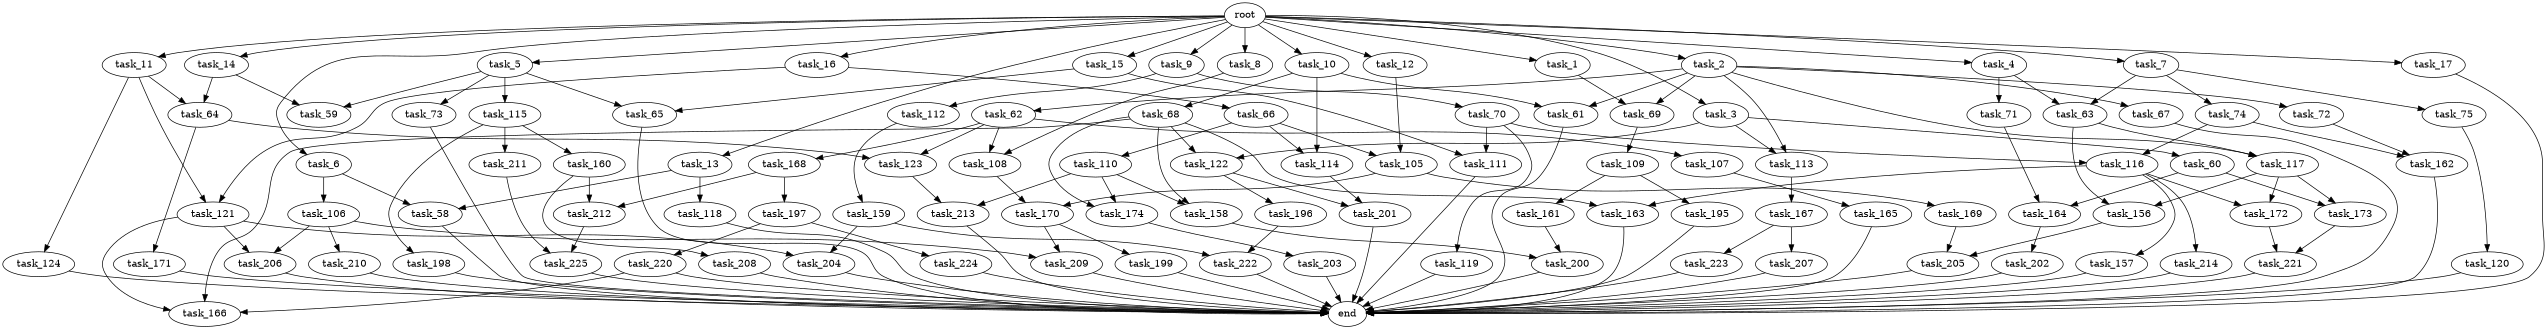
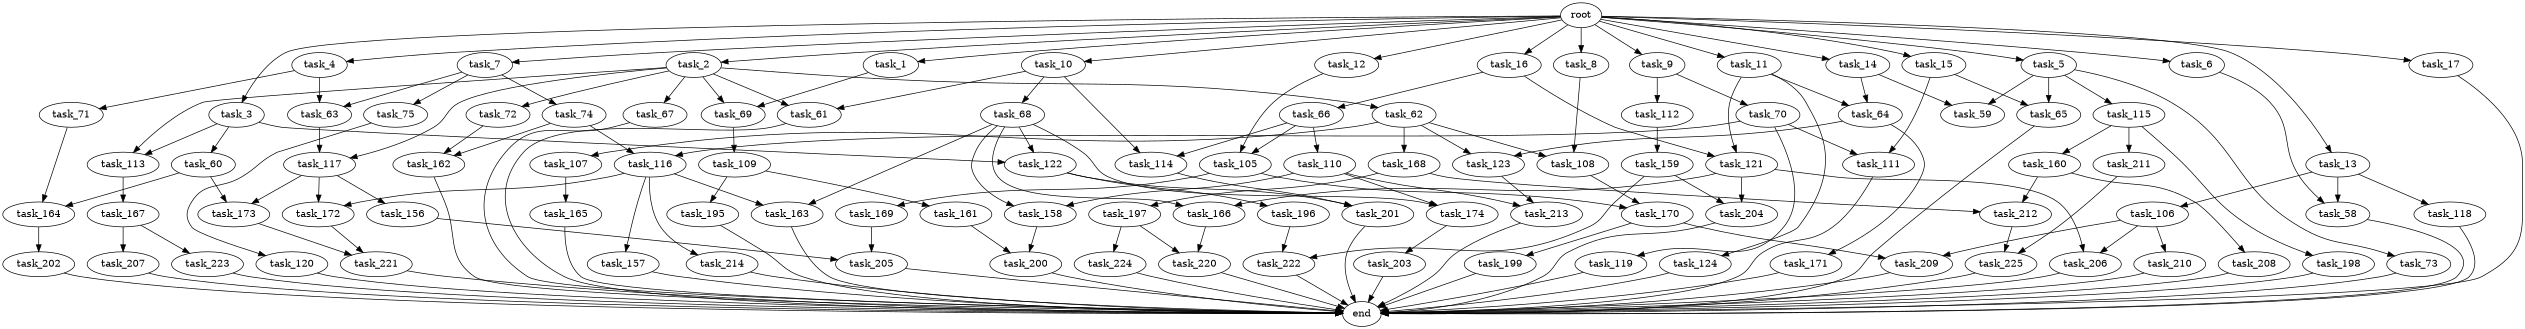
edge "task_63" -> "task_156": removed
edge "task_6" -> "task_106": now "task_13" -> "task_106"
edge "task_220" -> "task_166": reversed
